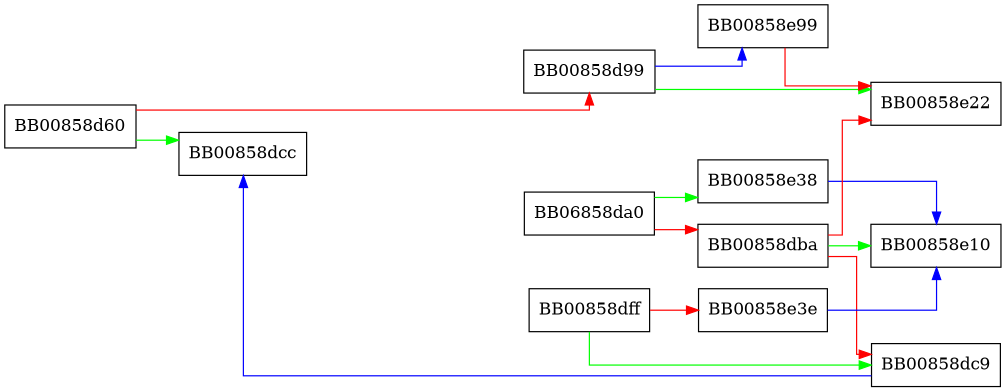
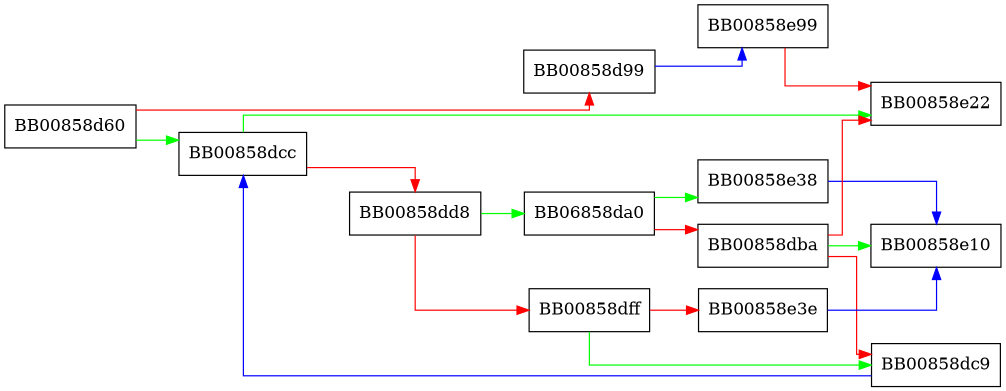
edge "BB00858d99" -> "BB00858e22": now "BB00858dcc" -> "BB00858e22"
node "BB00858dd8": added
